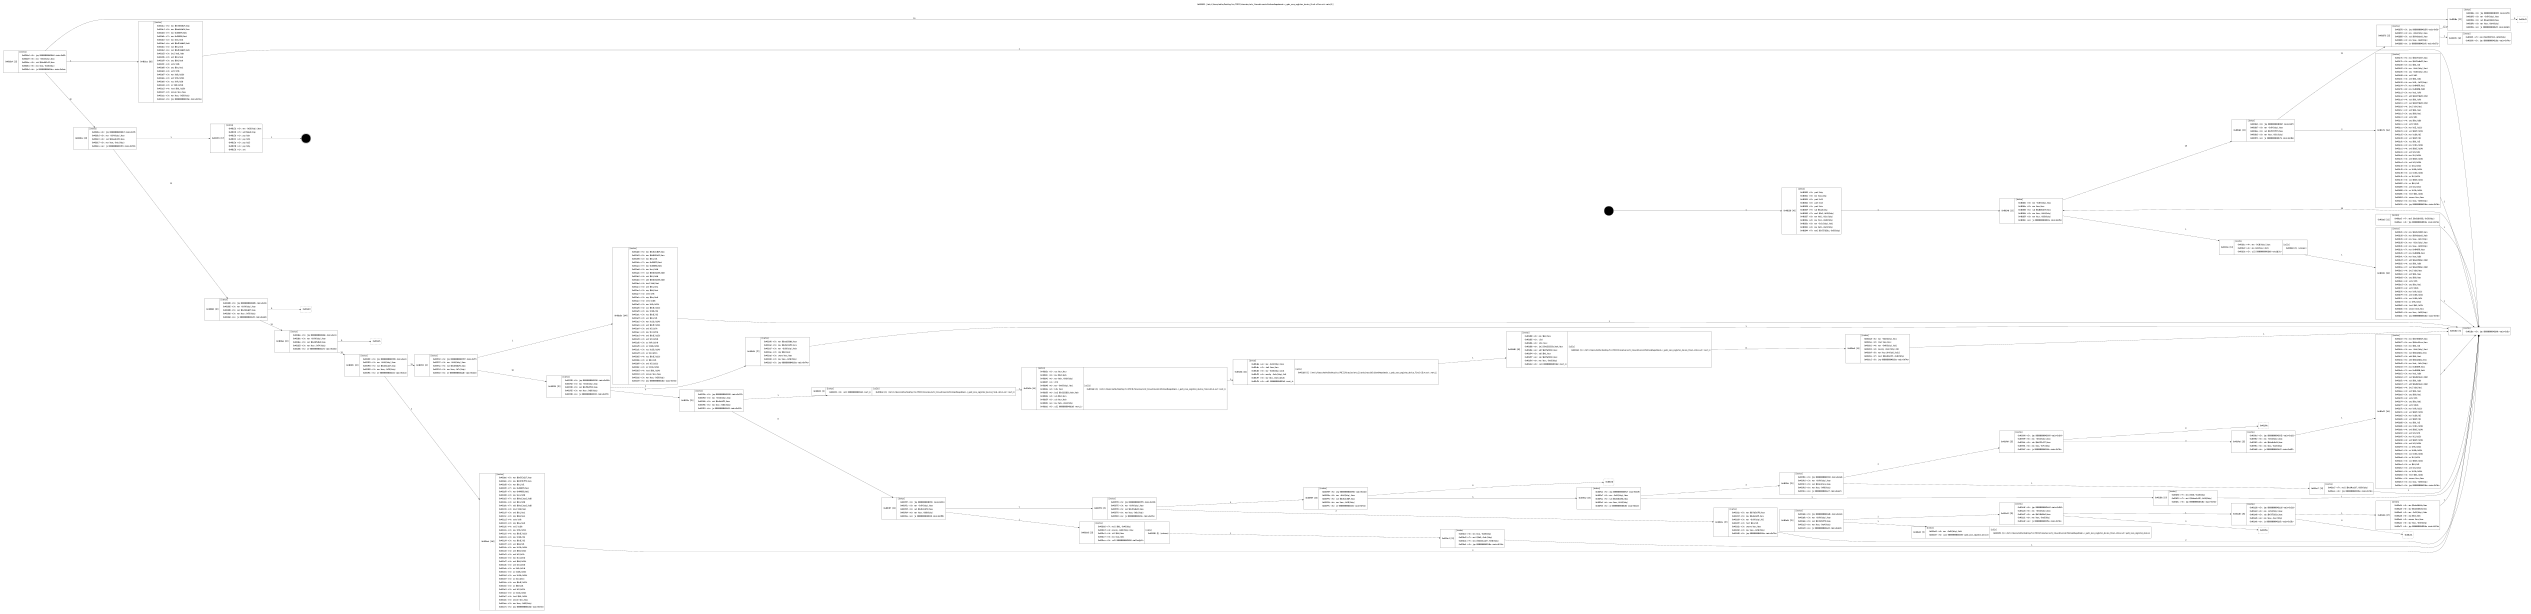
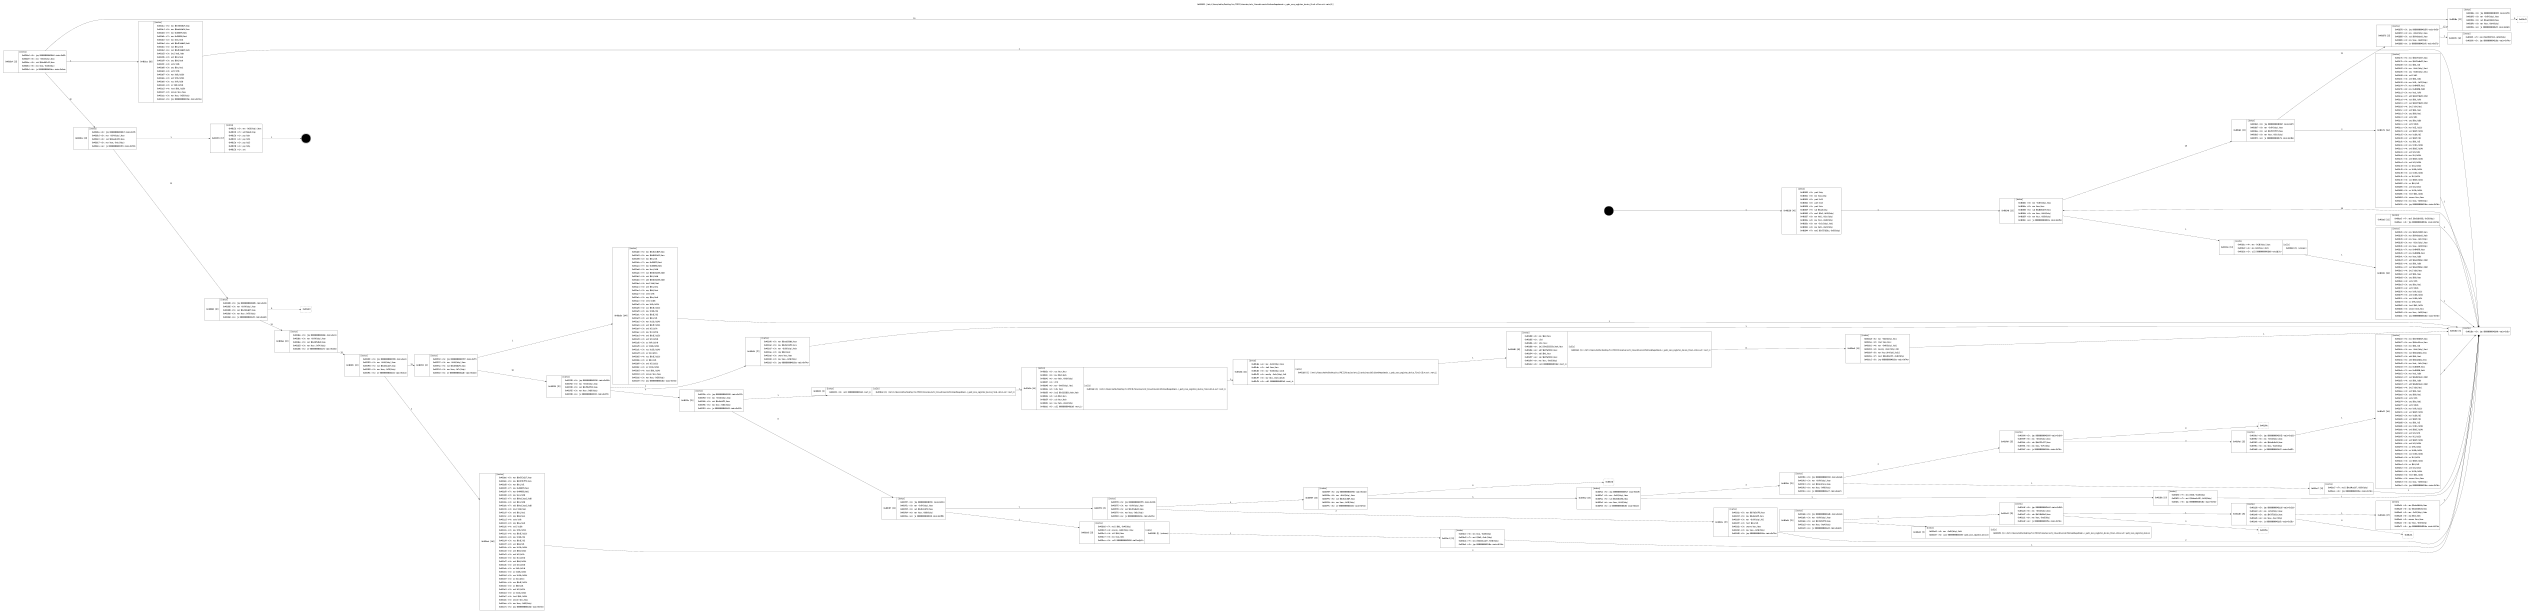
node "0x401a76": removed
